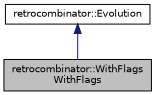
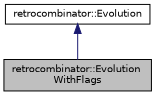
node "retrocombinator::WithFlags WithFlags": label "retrocombinator::WithFlags WithFlags" -> "retrocombinator::Evolution WithFlags"
